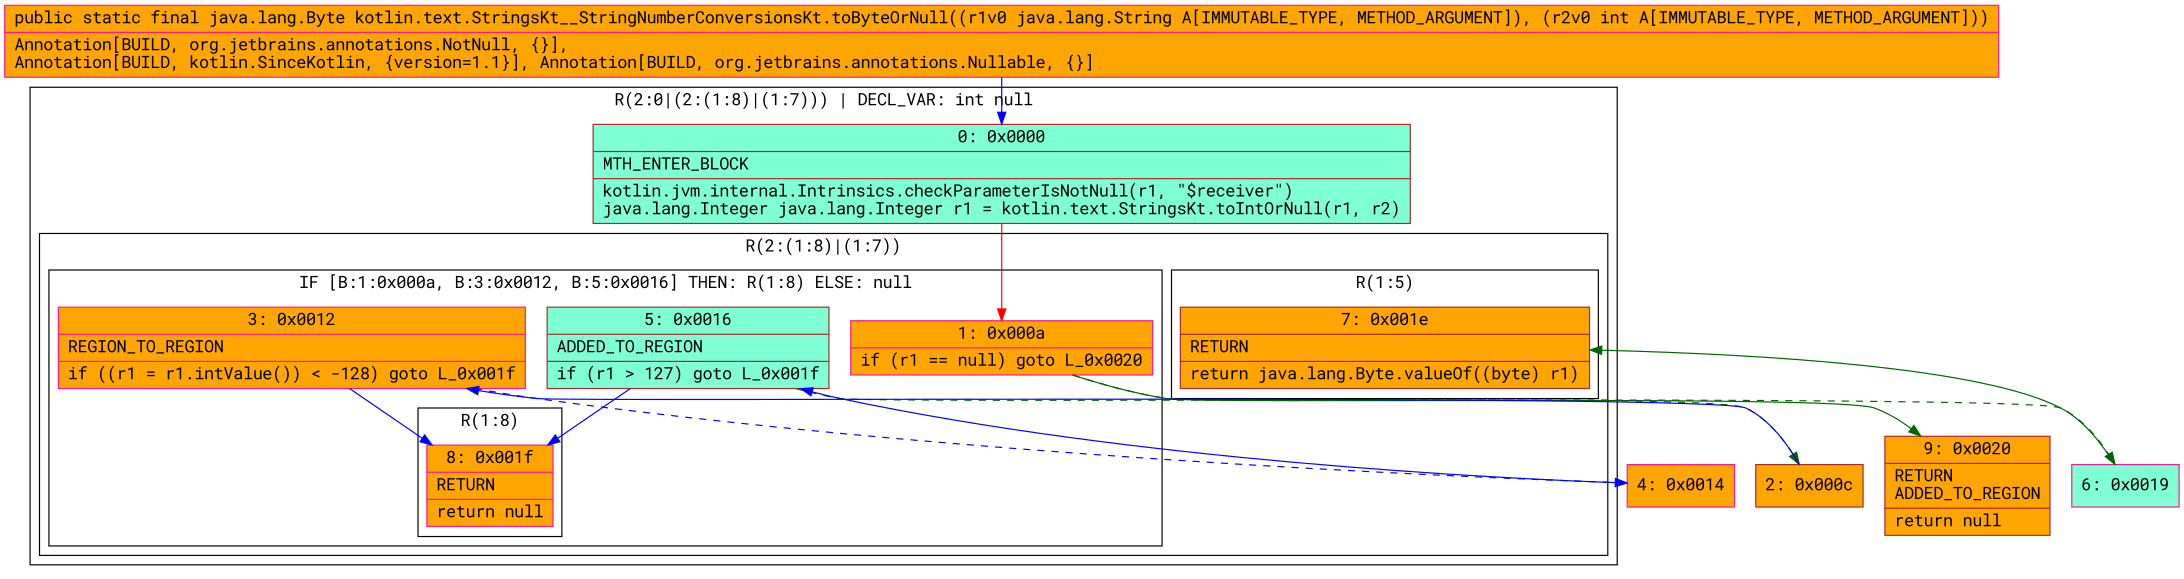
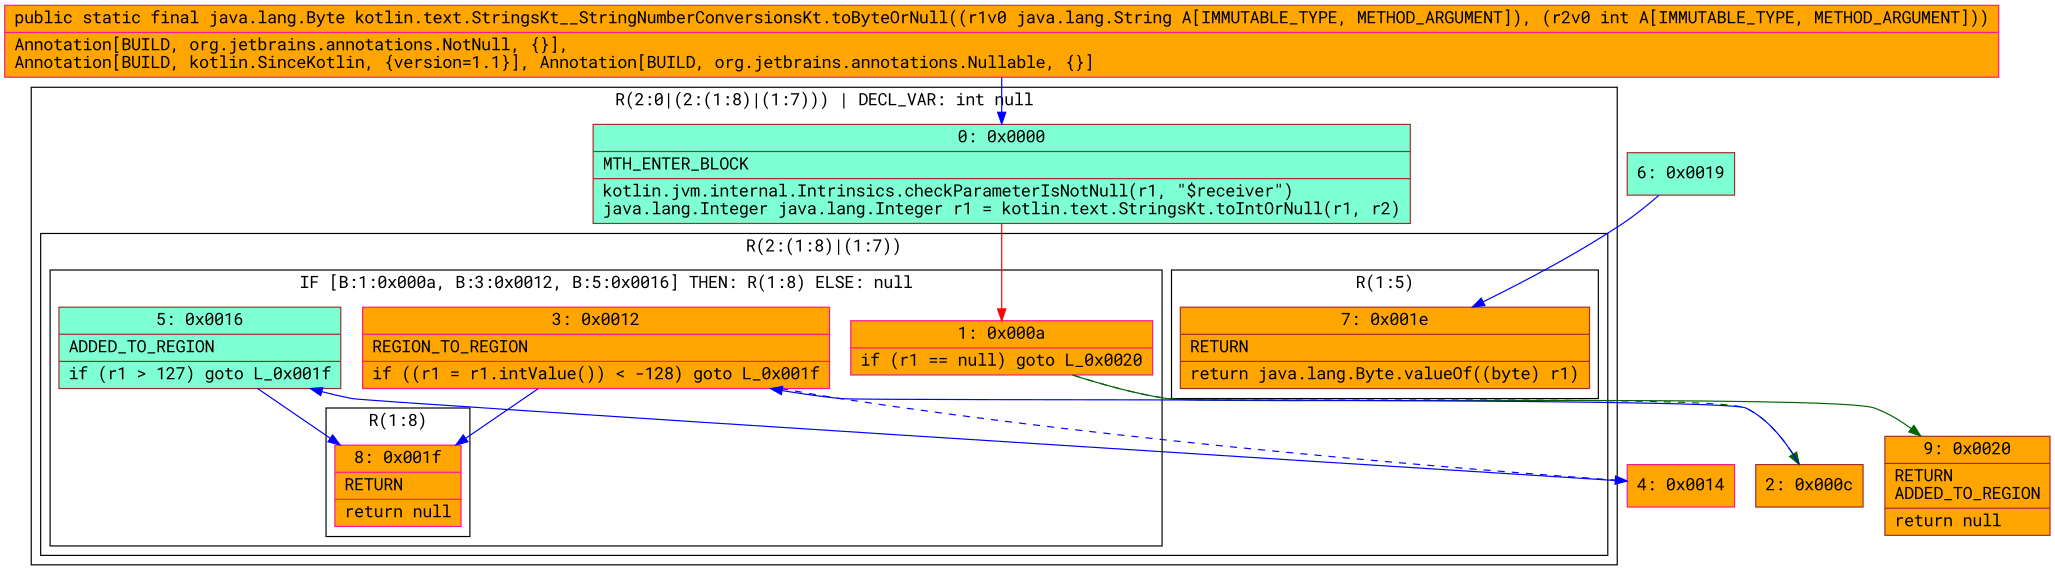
edge "6: 0x0019" -> "7: 0x001e": color darkgreen -> blue
edge "5: 0x0016" -> "6: 0x0019": removed
node "6: 0x0019": color deeppink -> brown
